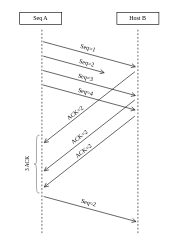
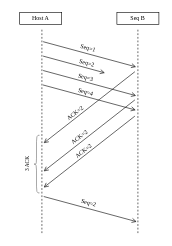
node "Seq A": label "Seq A" -> "Host A"
node "Host B": label "Host B" -> "Seq B"
